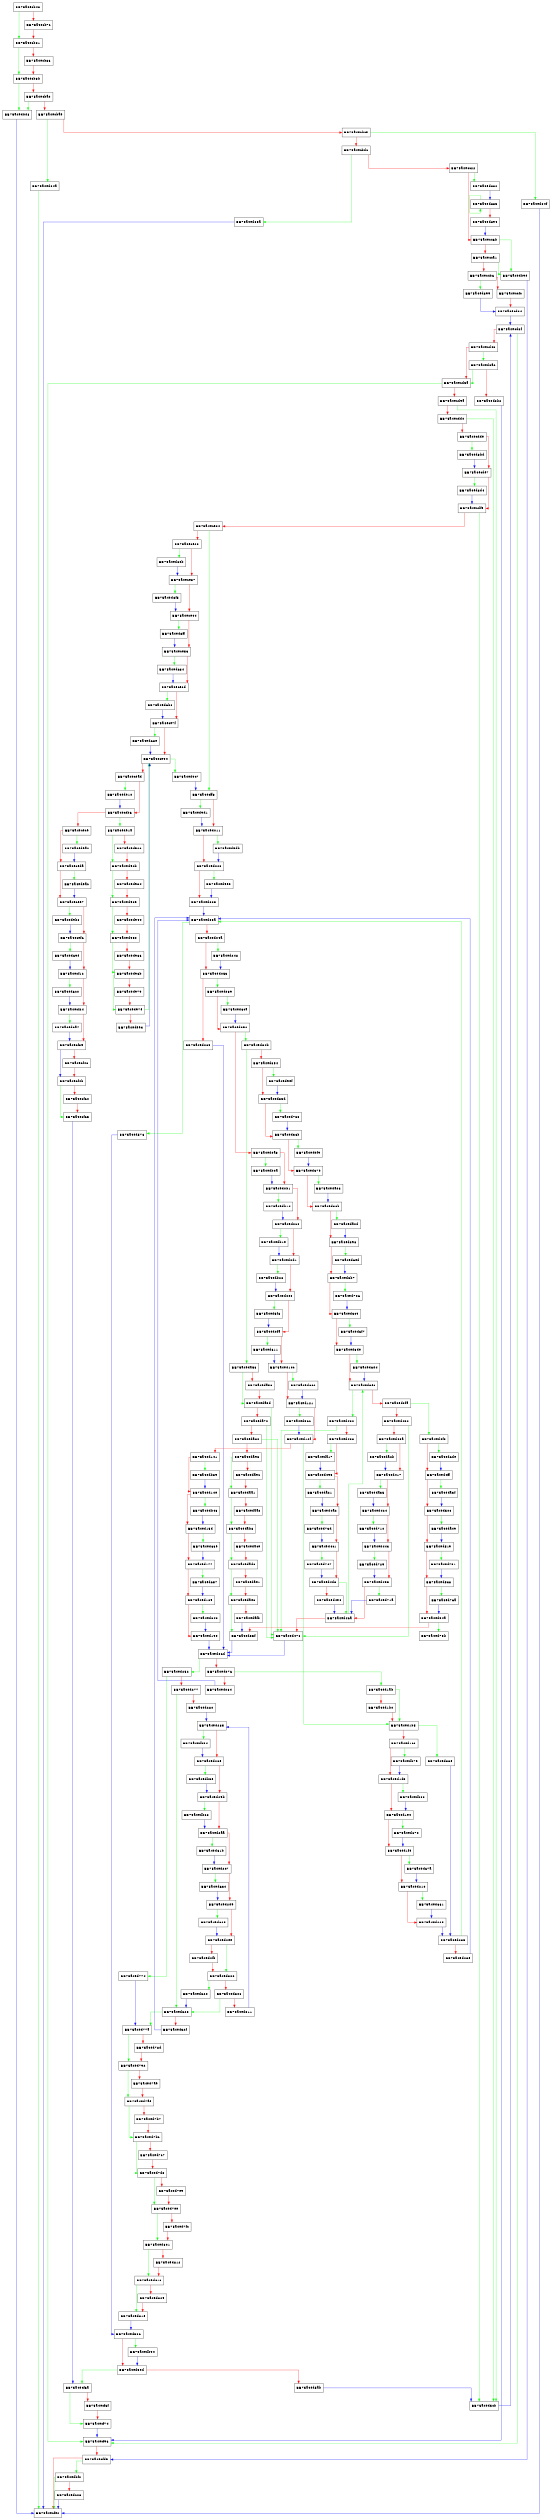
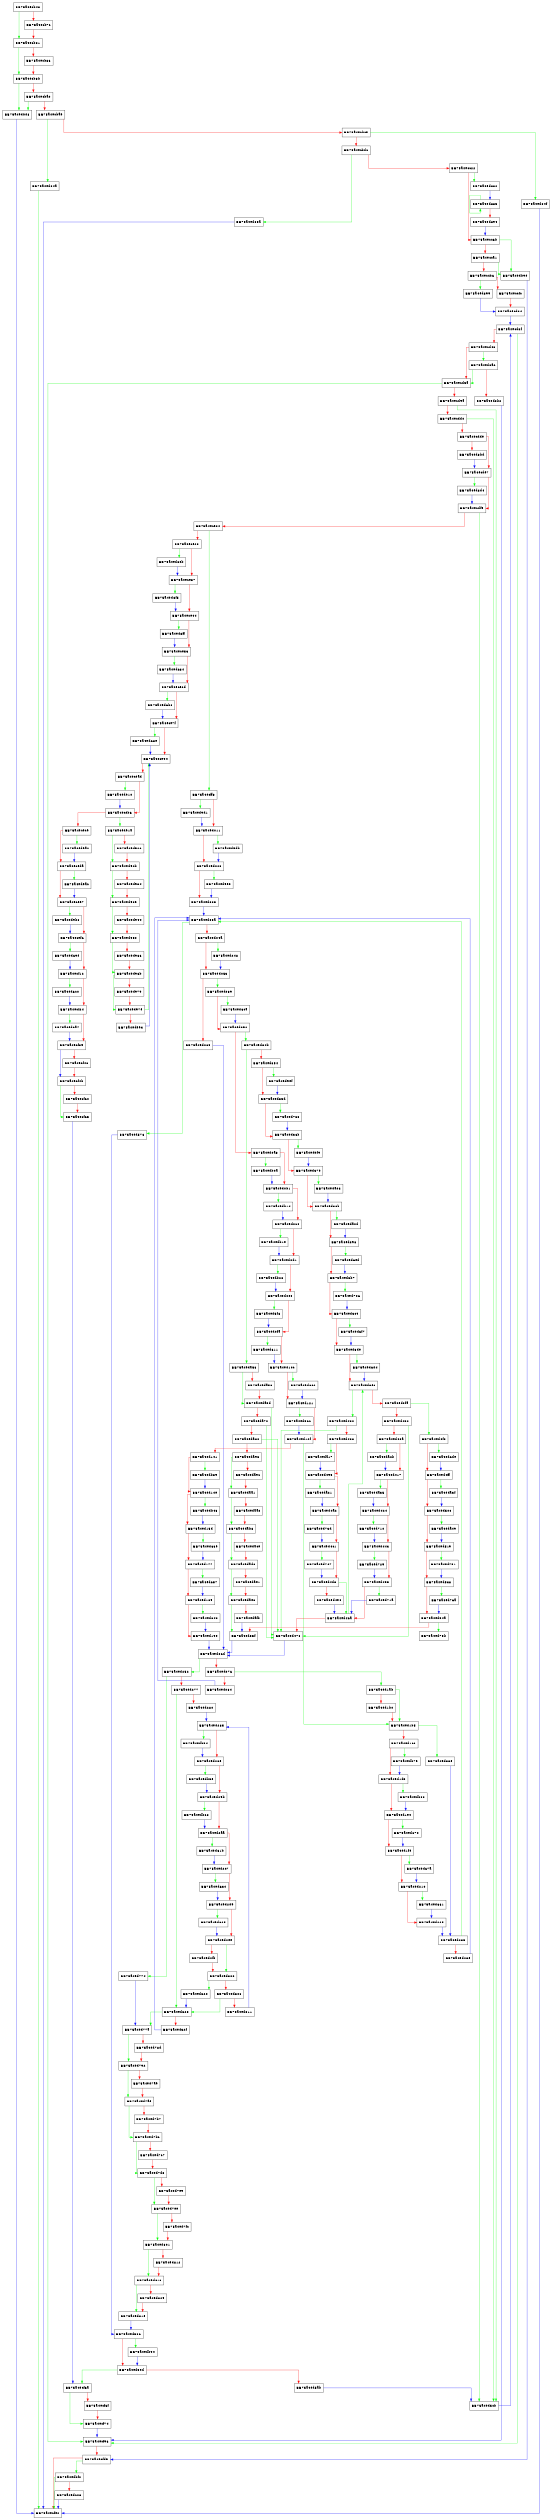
edge "BB75a4ecdde" -> "BB75a4ed8bd": color green -> red
node "BB75a4ed9c7": removed
